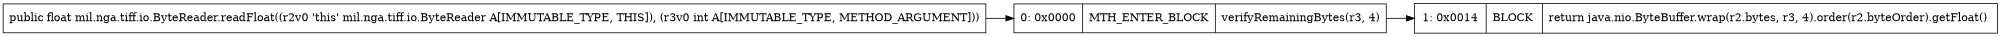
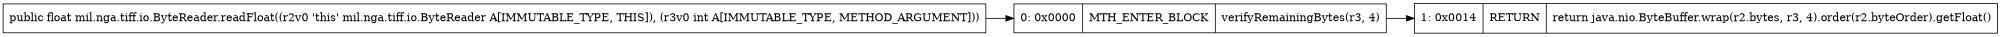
node "1: 0x0014": text "BLOCK" -> "RETURN"
